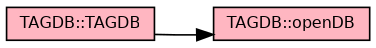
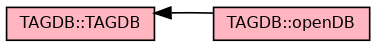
edge "TAGDB::TAGDB" -> "TAGDB::openDB": reversed
